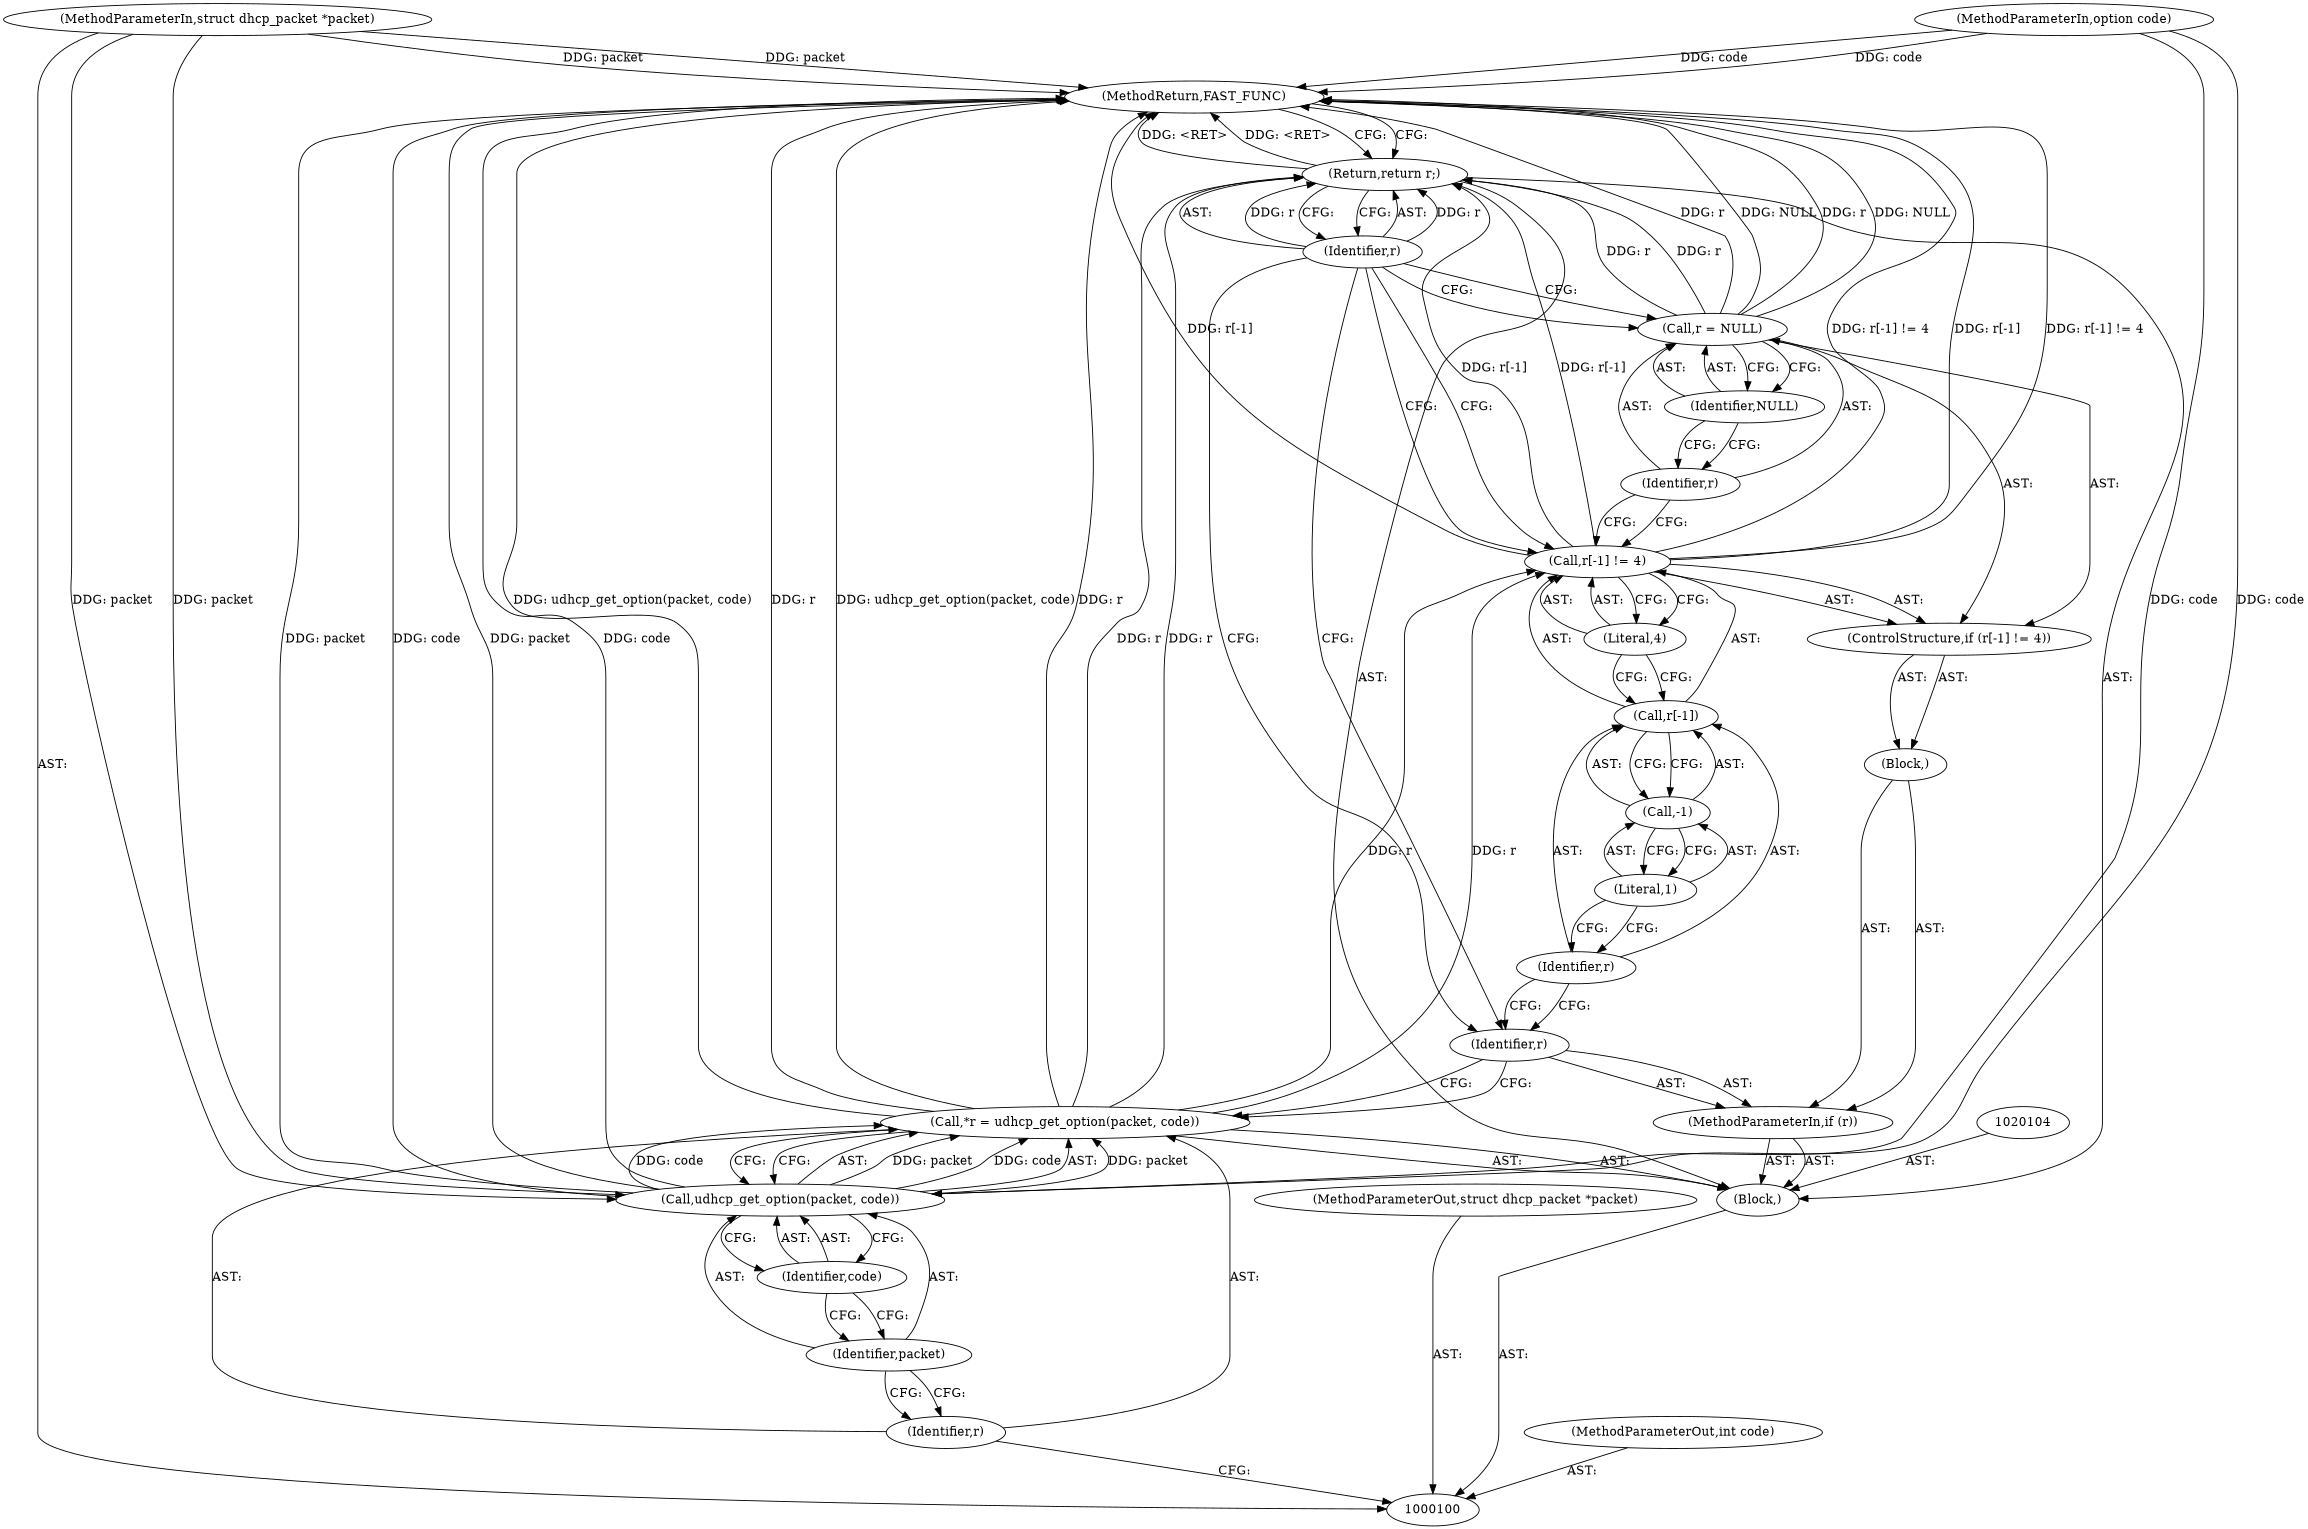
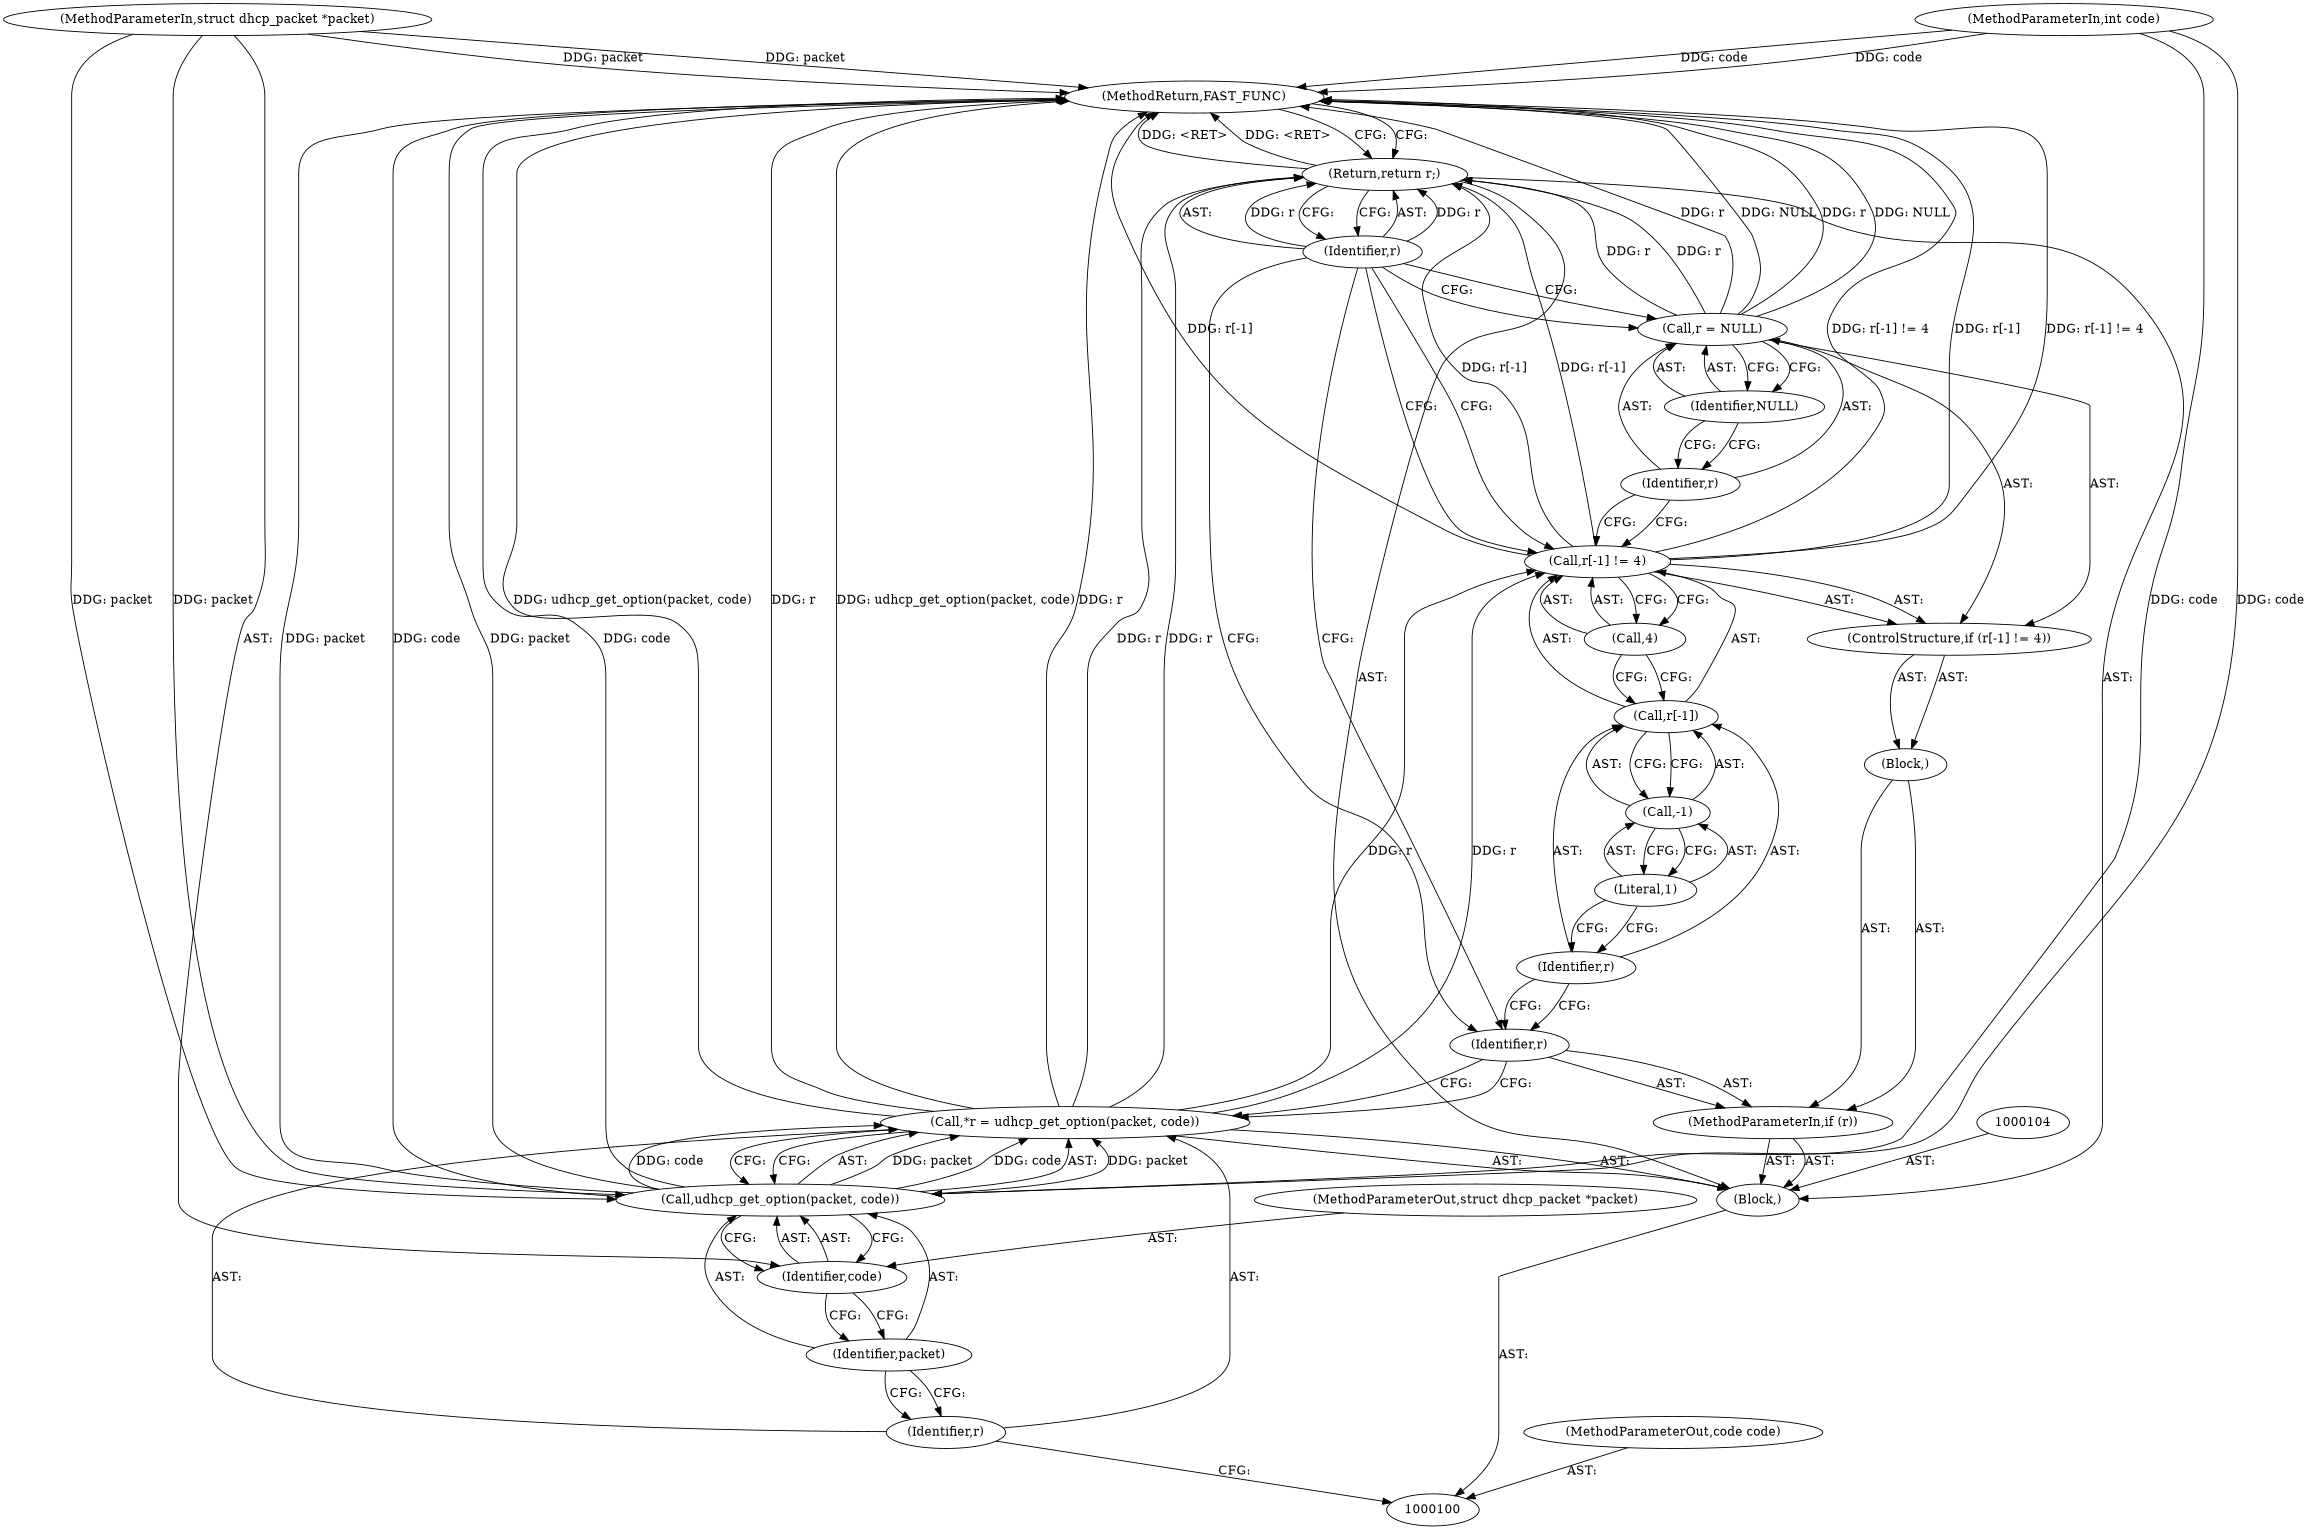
node "(MethodParameterIn,option code)": label "(MethodParameterIn,option code)" -> "(MethodParameterIn,int code)"
node "(Literal,4)": label "(Literal,4)" -> "(Call,4)"
node "1020104": label "1020104" -> "1000104"
edge "(MethodParameterOut,struct dhcp_packet *packet)" -> "1000100": now "(MethodParameterOut,struct dhcp_packet *packet)" -> "(Identifier,code)"
edge "(MethodParameterIn,struct dhcp_packet *packet)" -> "1000100": now "(MethodParameterIn,struct dhcp_packet *packet)" -> "(Identifier,code)"
node "(MethodParameterOut,int code)": label "(MethodParameterOut,int code)" -> "(MethodParameterOut,code code)"
